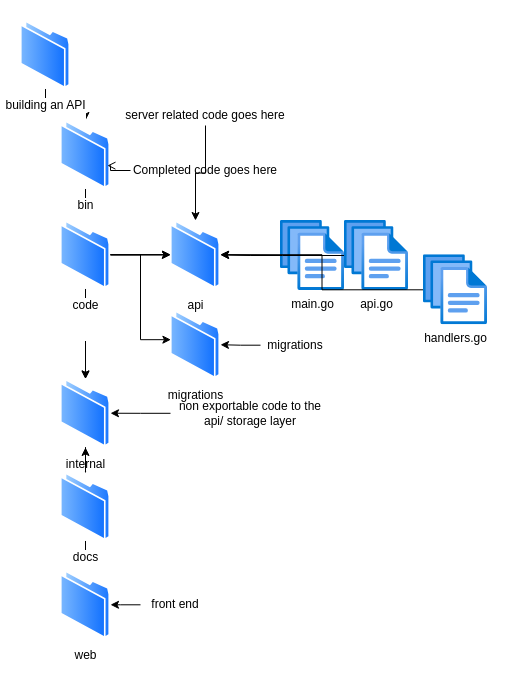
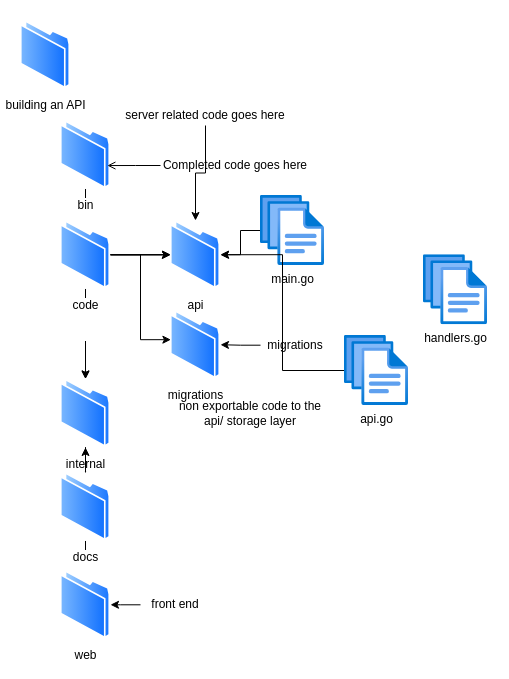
edge "building an API" -> "bin": removed
node "Completed code goes here": moved (206, 171) -> (236, 166)
node "main.go": moved (313, 256) -> (293, 231)
node "api.go": moved (377, 256) -> (377, 371)
edge "handlers.go" -> "api": removed
edge "non exportable code to the api/ storage layer" -> "internal": removed
